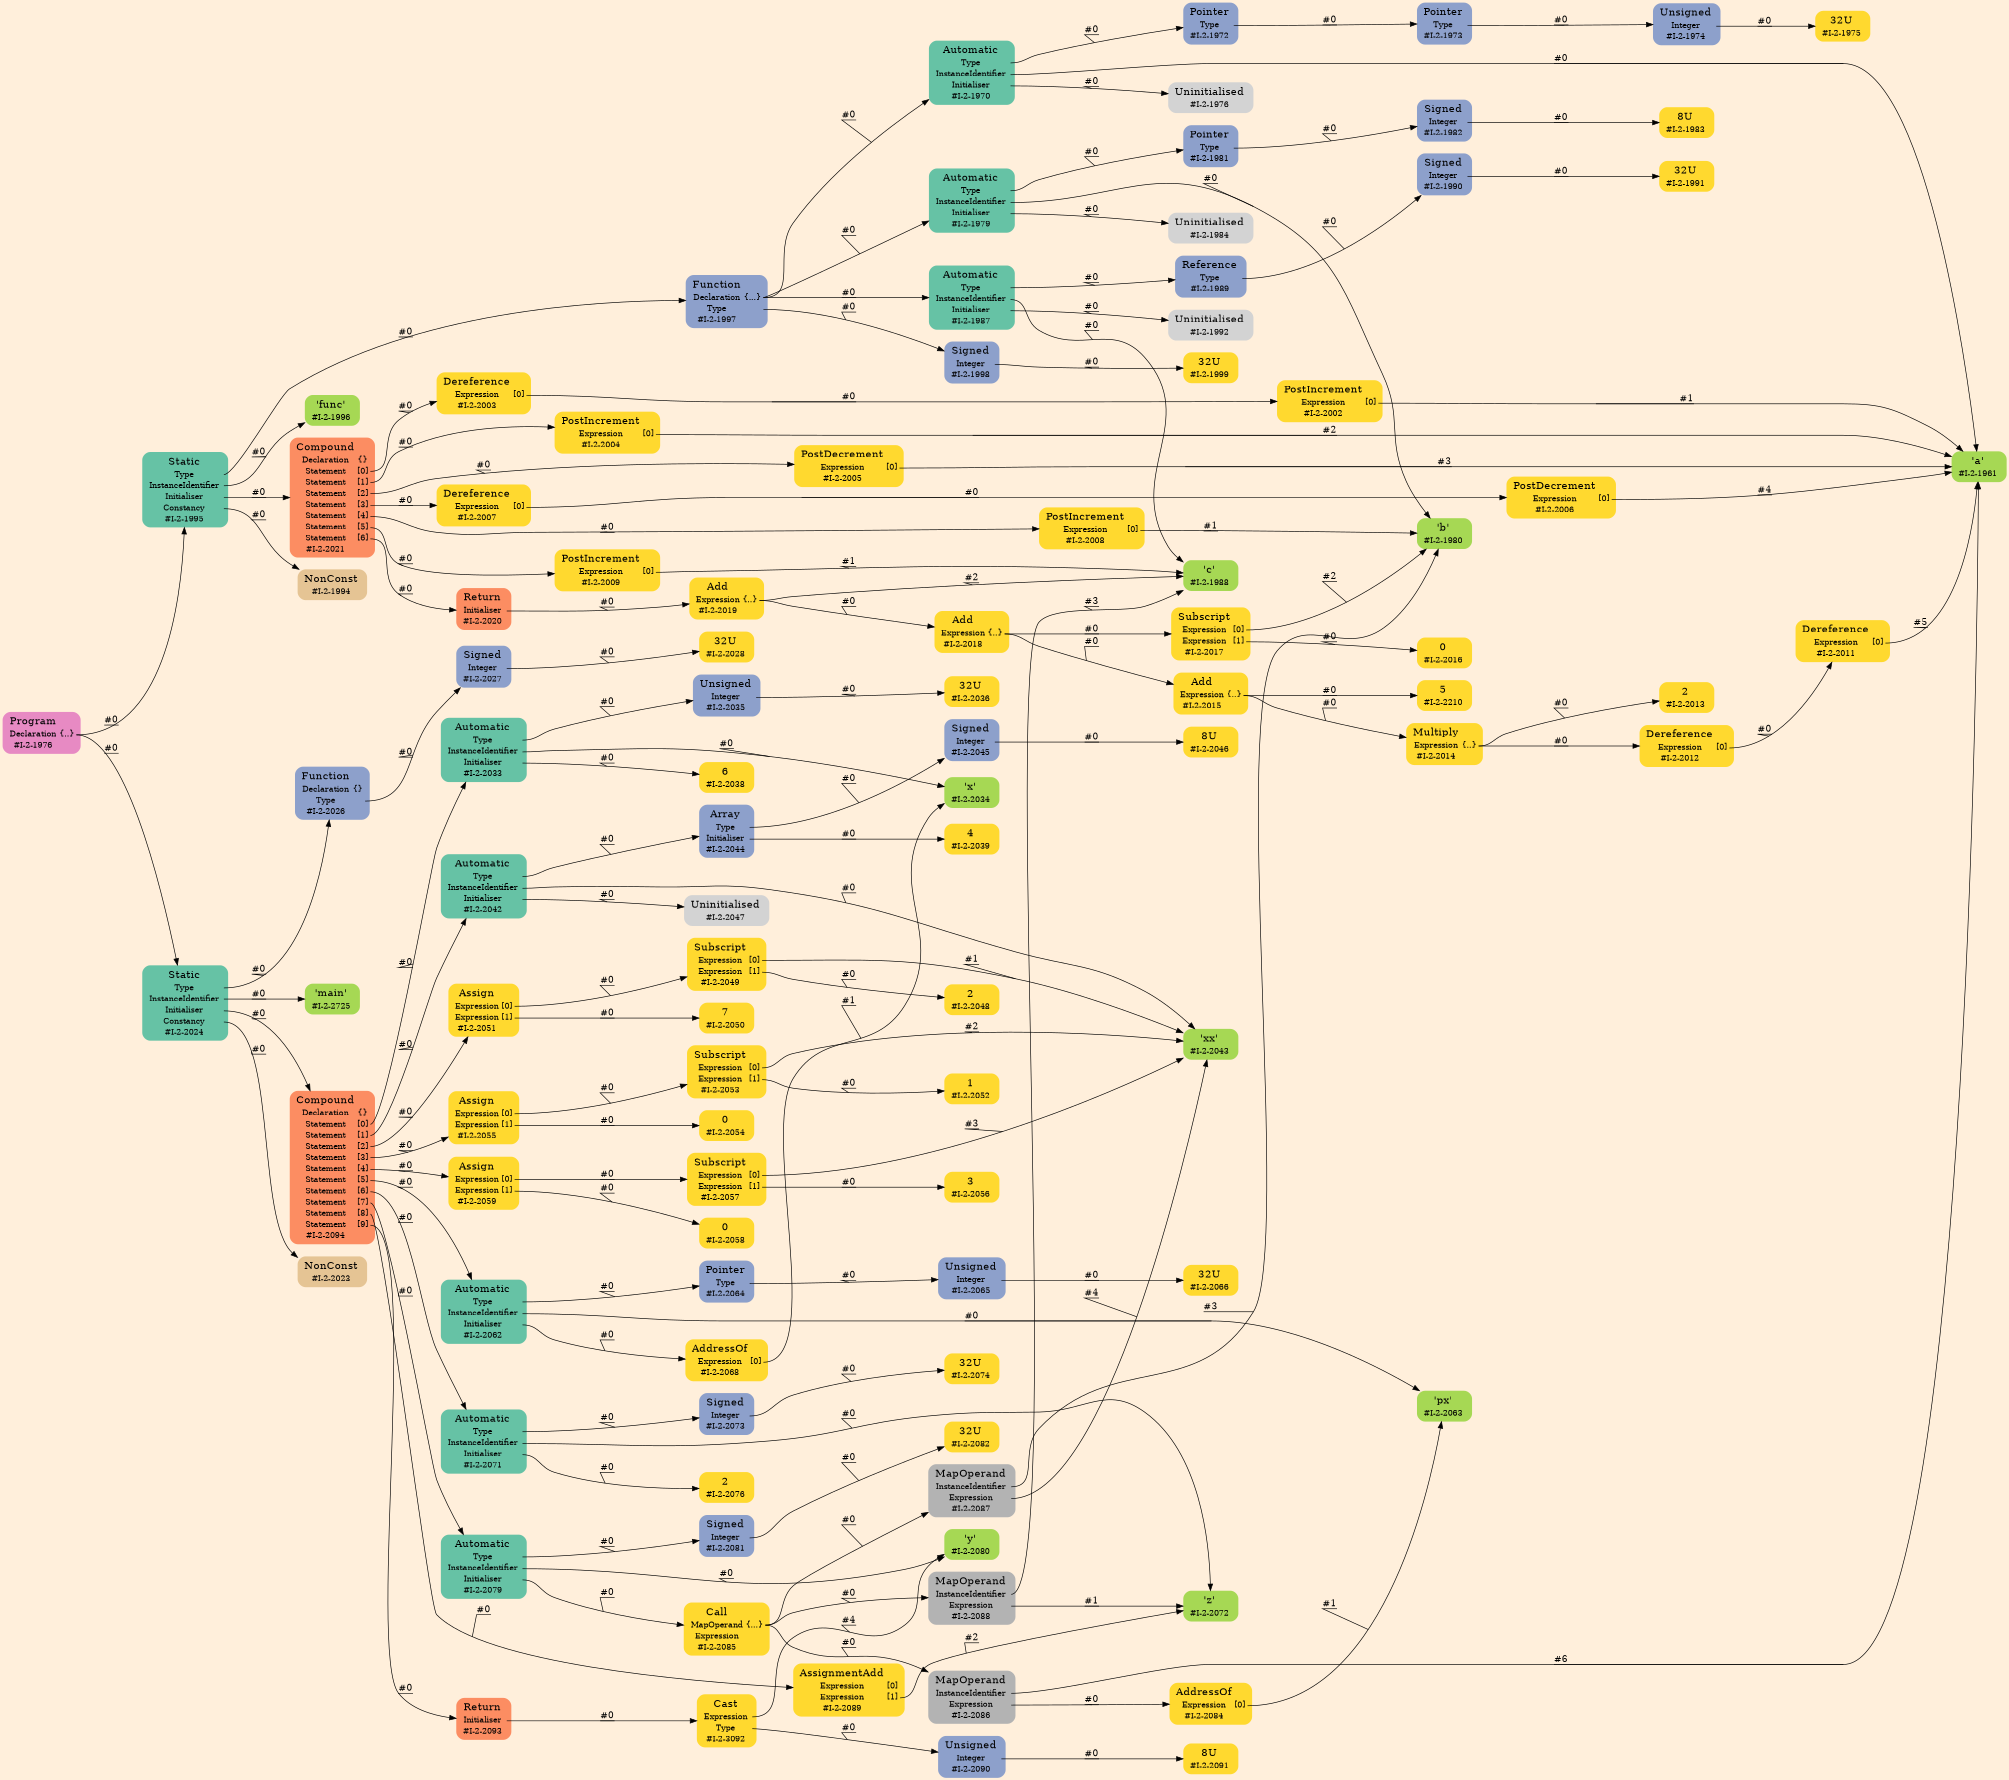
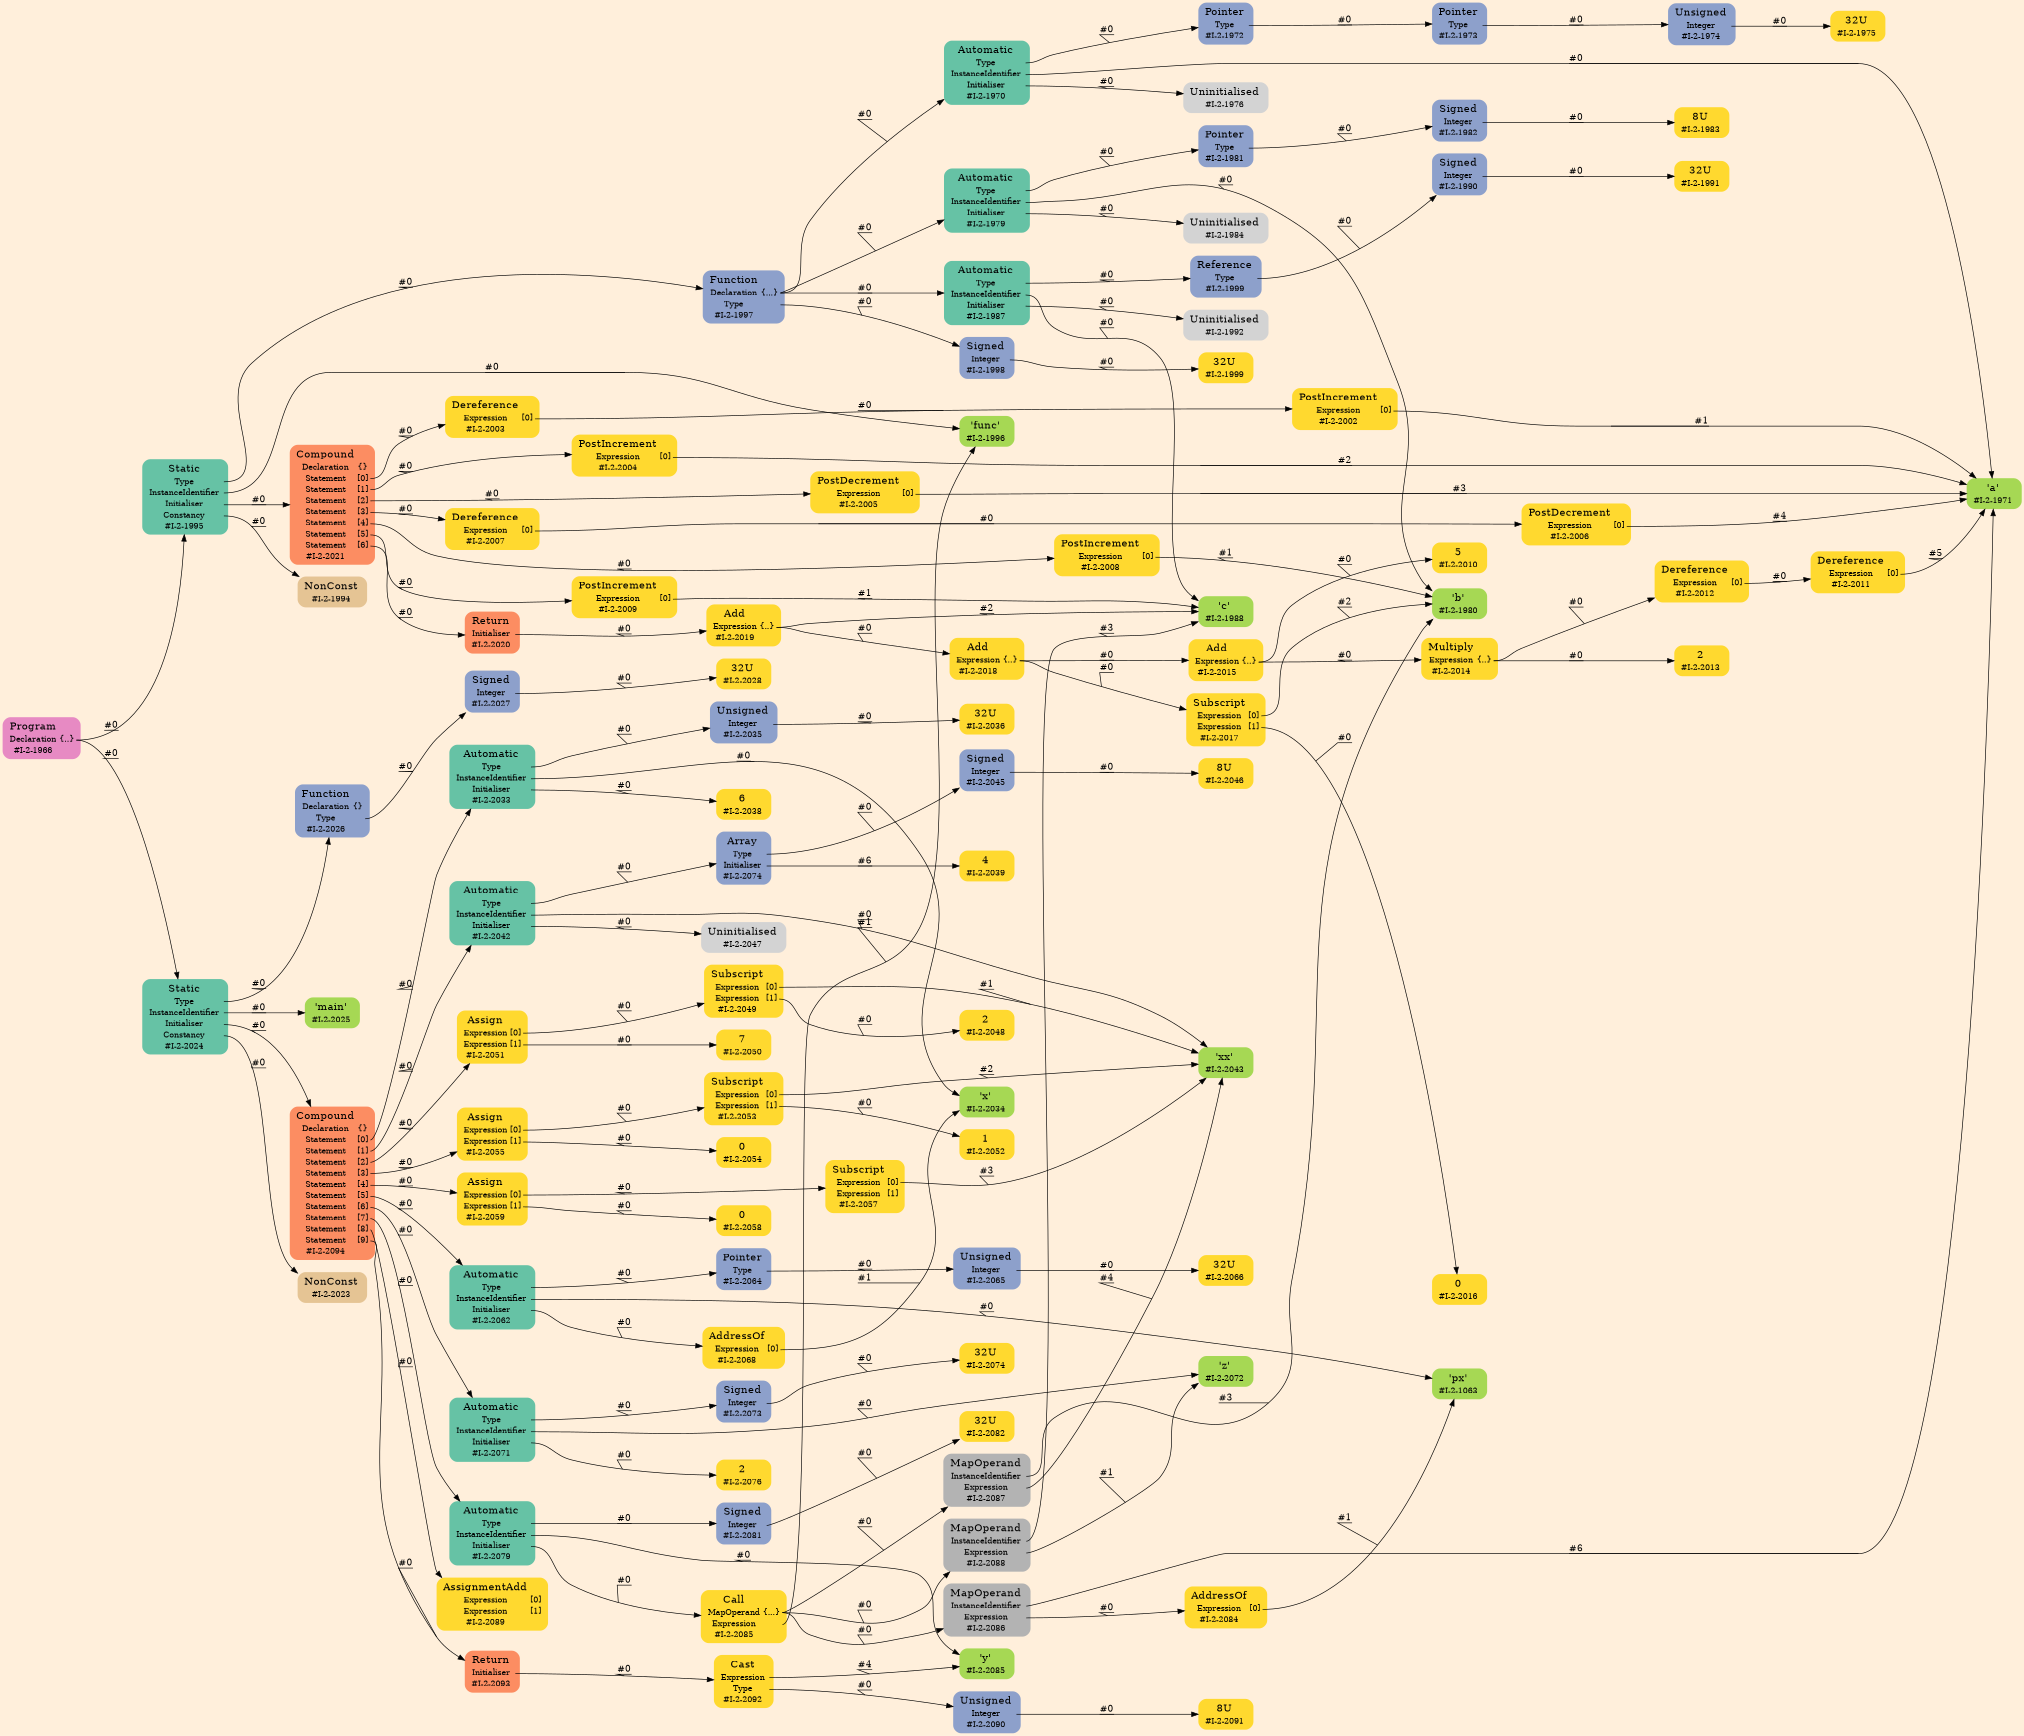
node "Reference": text "#I-2-1989" -> "#I-2-1999"
node "'a'": text "#I-2-1961" -> "#I-2-1971"
node "5": text "#I-2-2210" -> "#I-2-2010"
node "Program": text "#I-2-1976" -> "#I-2-1966"
edge "Array" -> "4": label "#0" -> "#6"
node "Array": text "#I-2-2044" -> "#I-2-2074"
node "'main'": text "#I-2-2725" -> "#I-2-2025"
edge "Call" -> "'func'": added, label "#1"
node "3": removed
node "'px'": text "#I-2-2063" -> "#I-2-1063"
node "'y'": text "#I-2-2080" -> "#I-2-2085"
edge "AssignmentAdd" -> "'z'": removed, label "#2"
node "Cast": text "#I-2-3092" -> "#I-2-2092"
